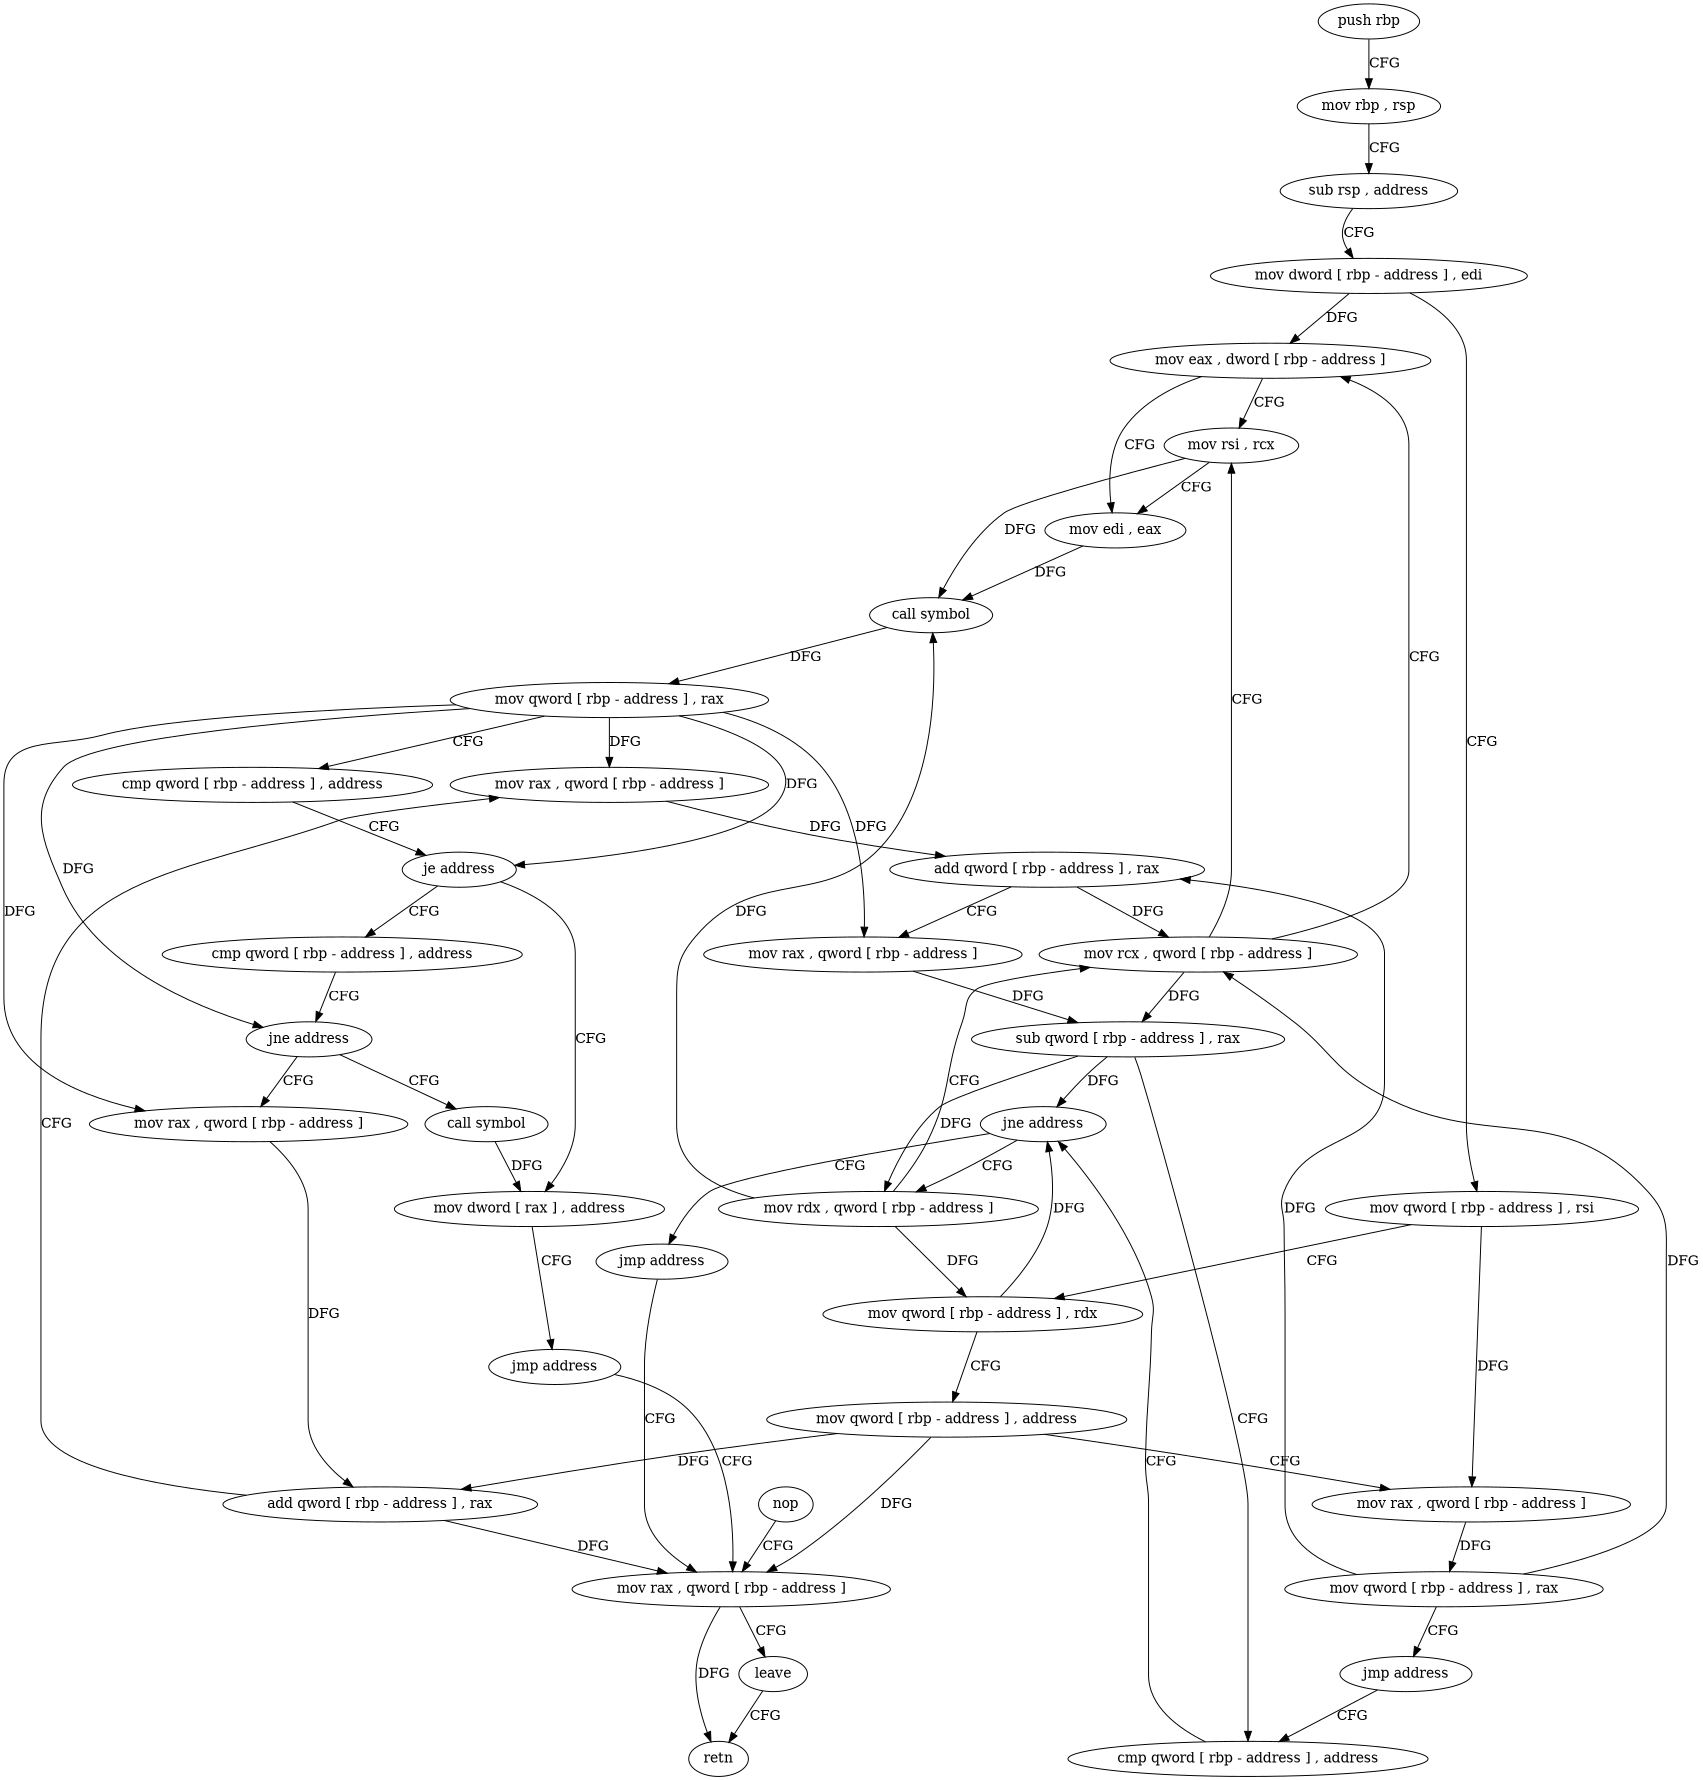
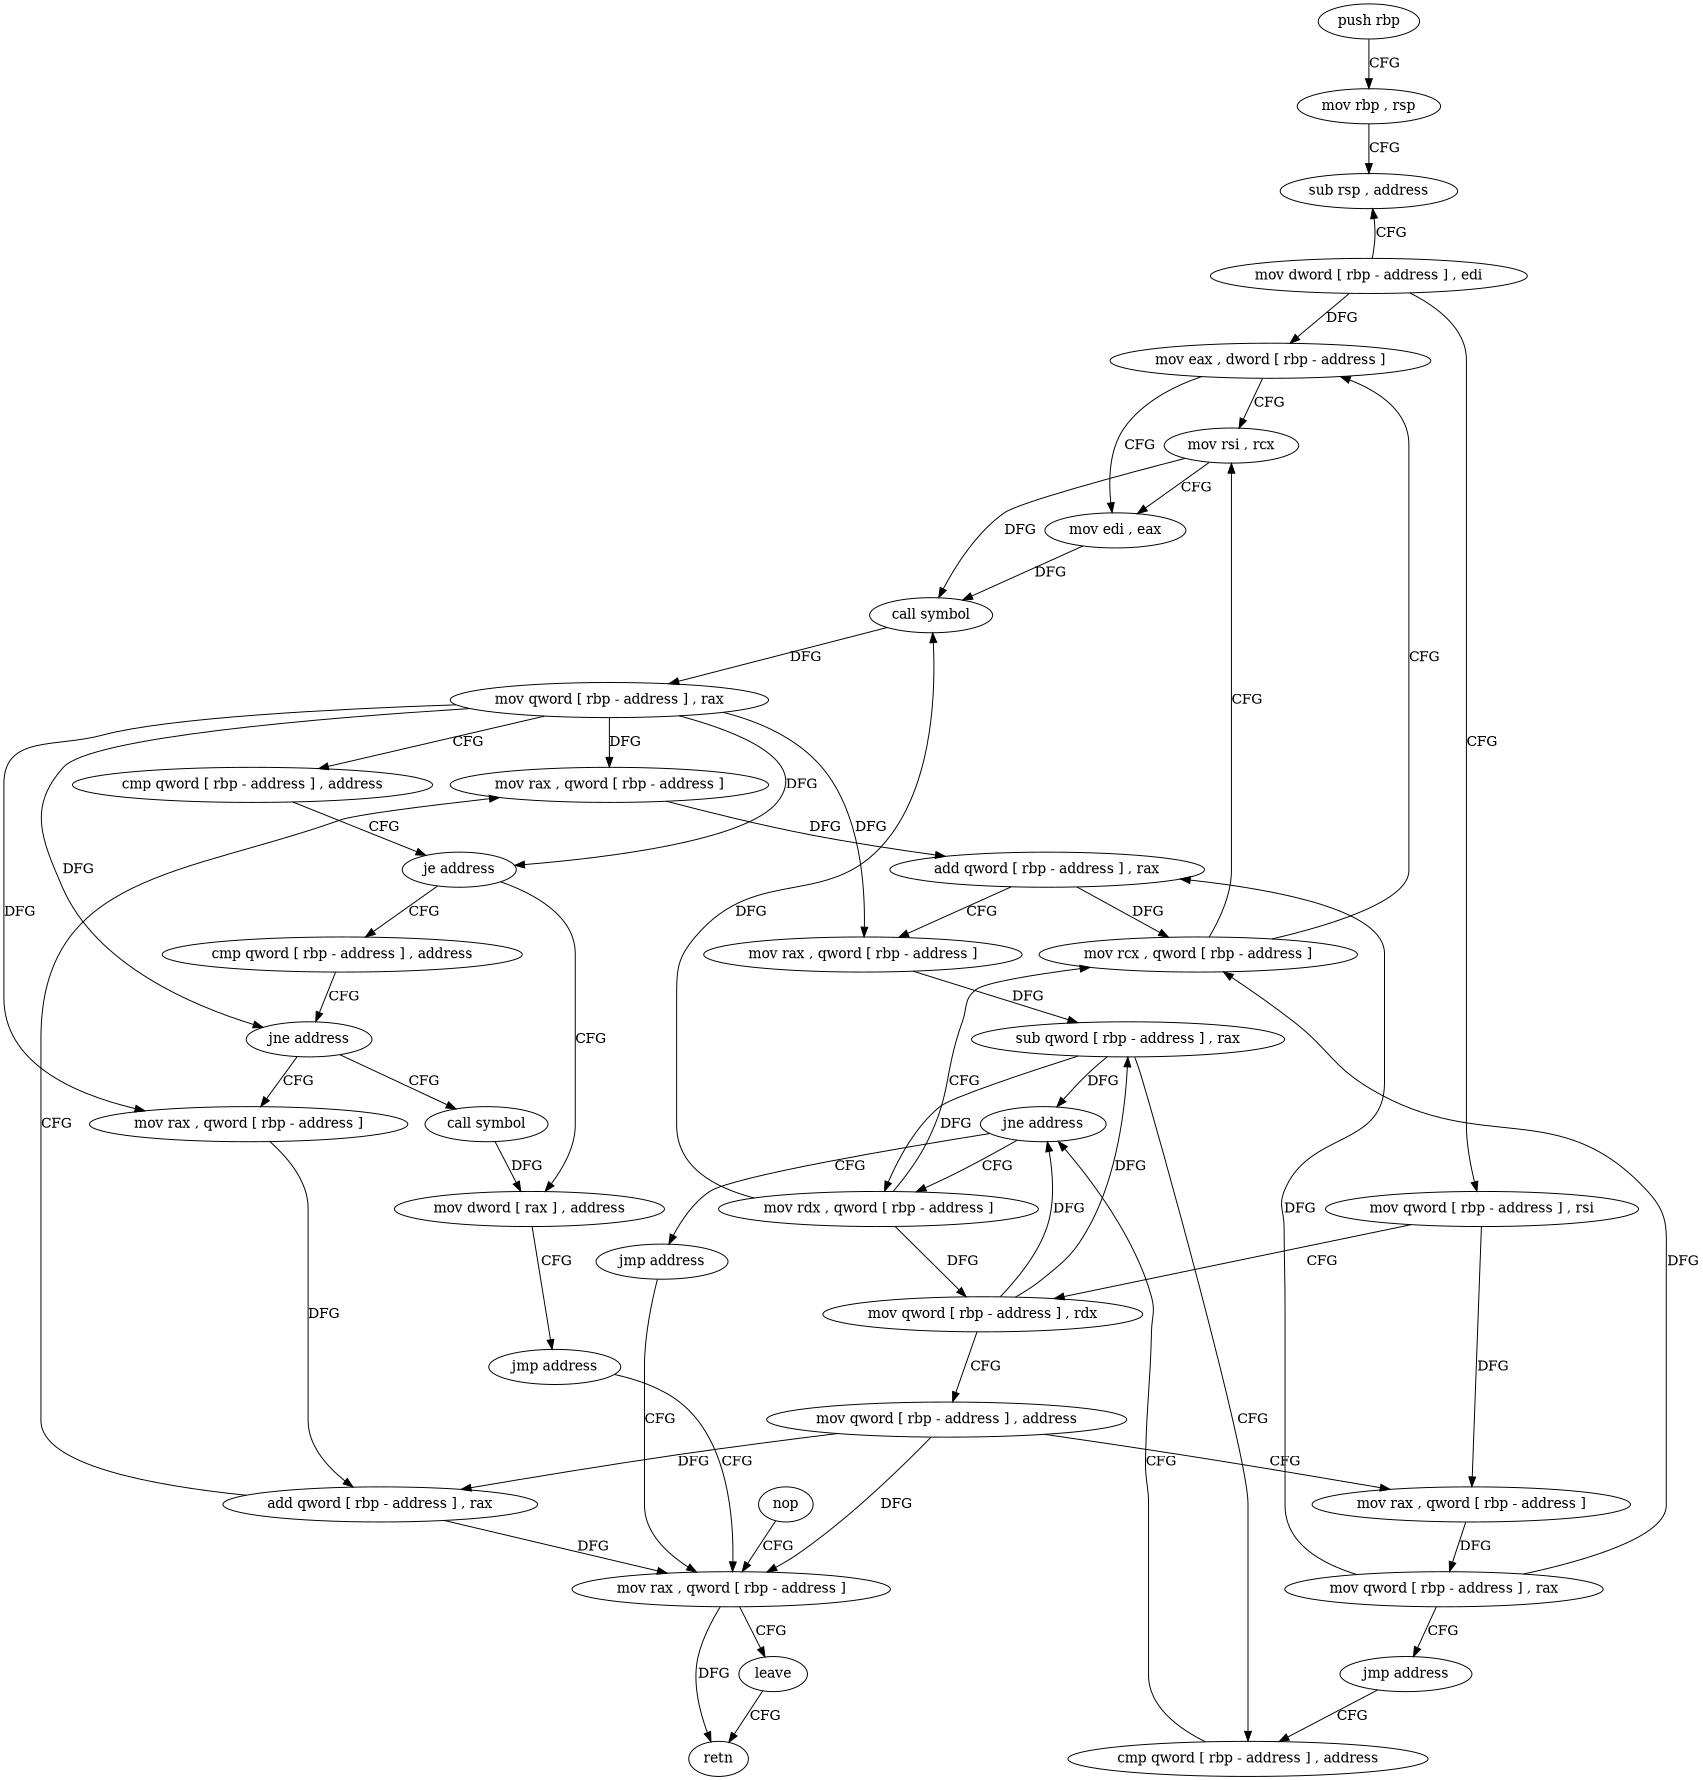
edge "sub rsp , address" -> "mov dword [ rbp - address ] , edi": reversed
edge "mov rcx , qword [ rbp - address ]" -> "sub qword [ rbp - address ] , rax": now "mov qword [ rbp - address ] , rdx" -> "sub qword [ rbp - address ] , rax"
